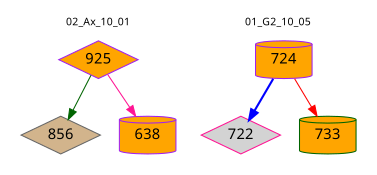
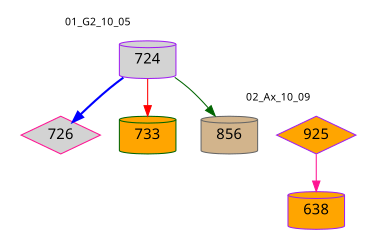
cluster "02_Ax_10_01": label "02_Ax_10_01" -> "02_Ax_10_09"
node "724": fillcolor orange -> lightgrey
edge "925" -> "856": now "724" -> "856"
node "856": shape diamond -> cylinder
node "722": label "722" -> "726"
